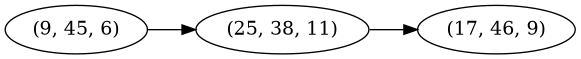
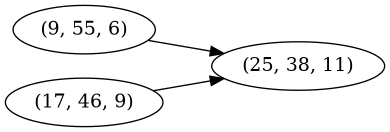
node "(9, 45, 6)": label "(9, 45, 6)" -> "(9, 55, 6)"
edge "(25, 38, 11)" -> "(17, 46, 9)": reversed
